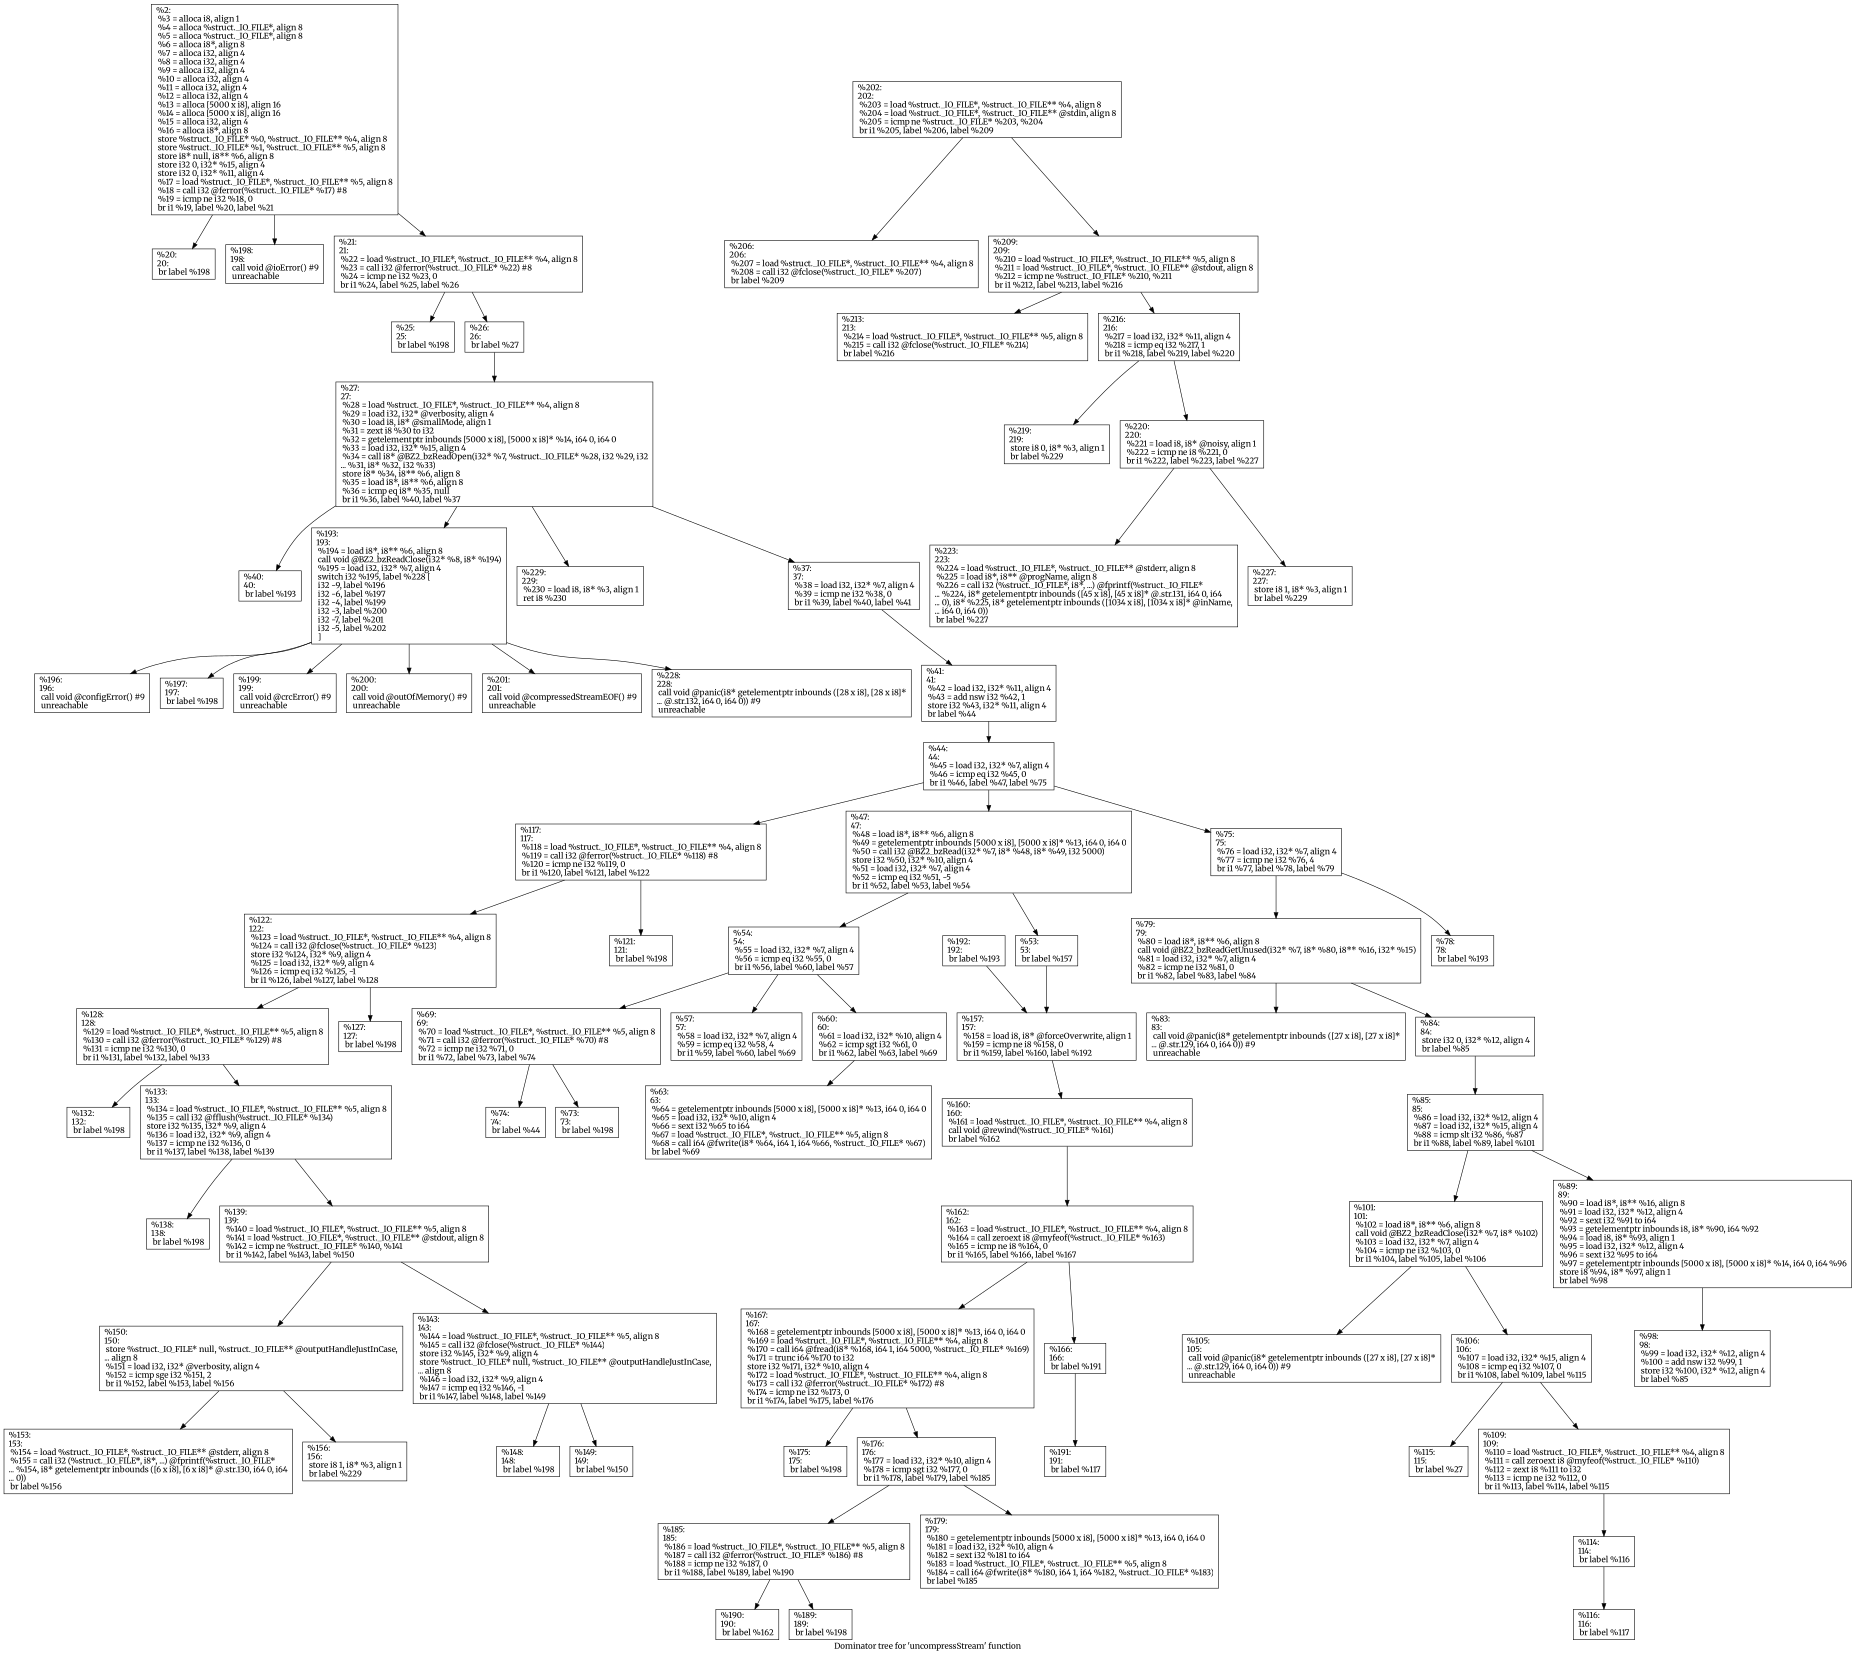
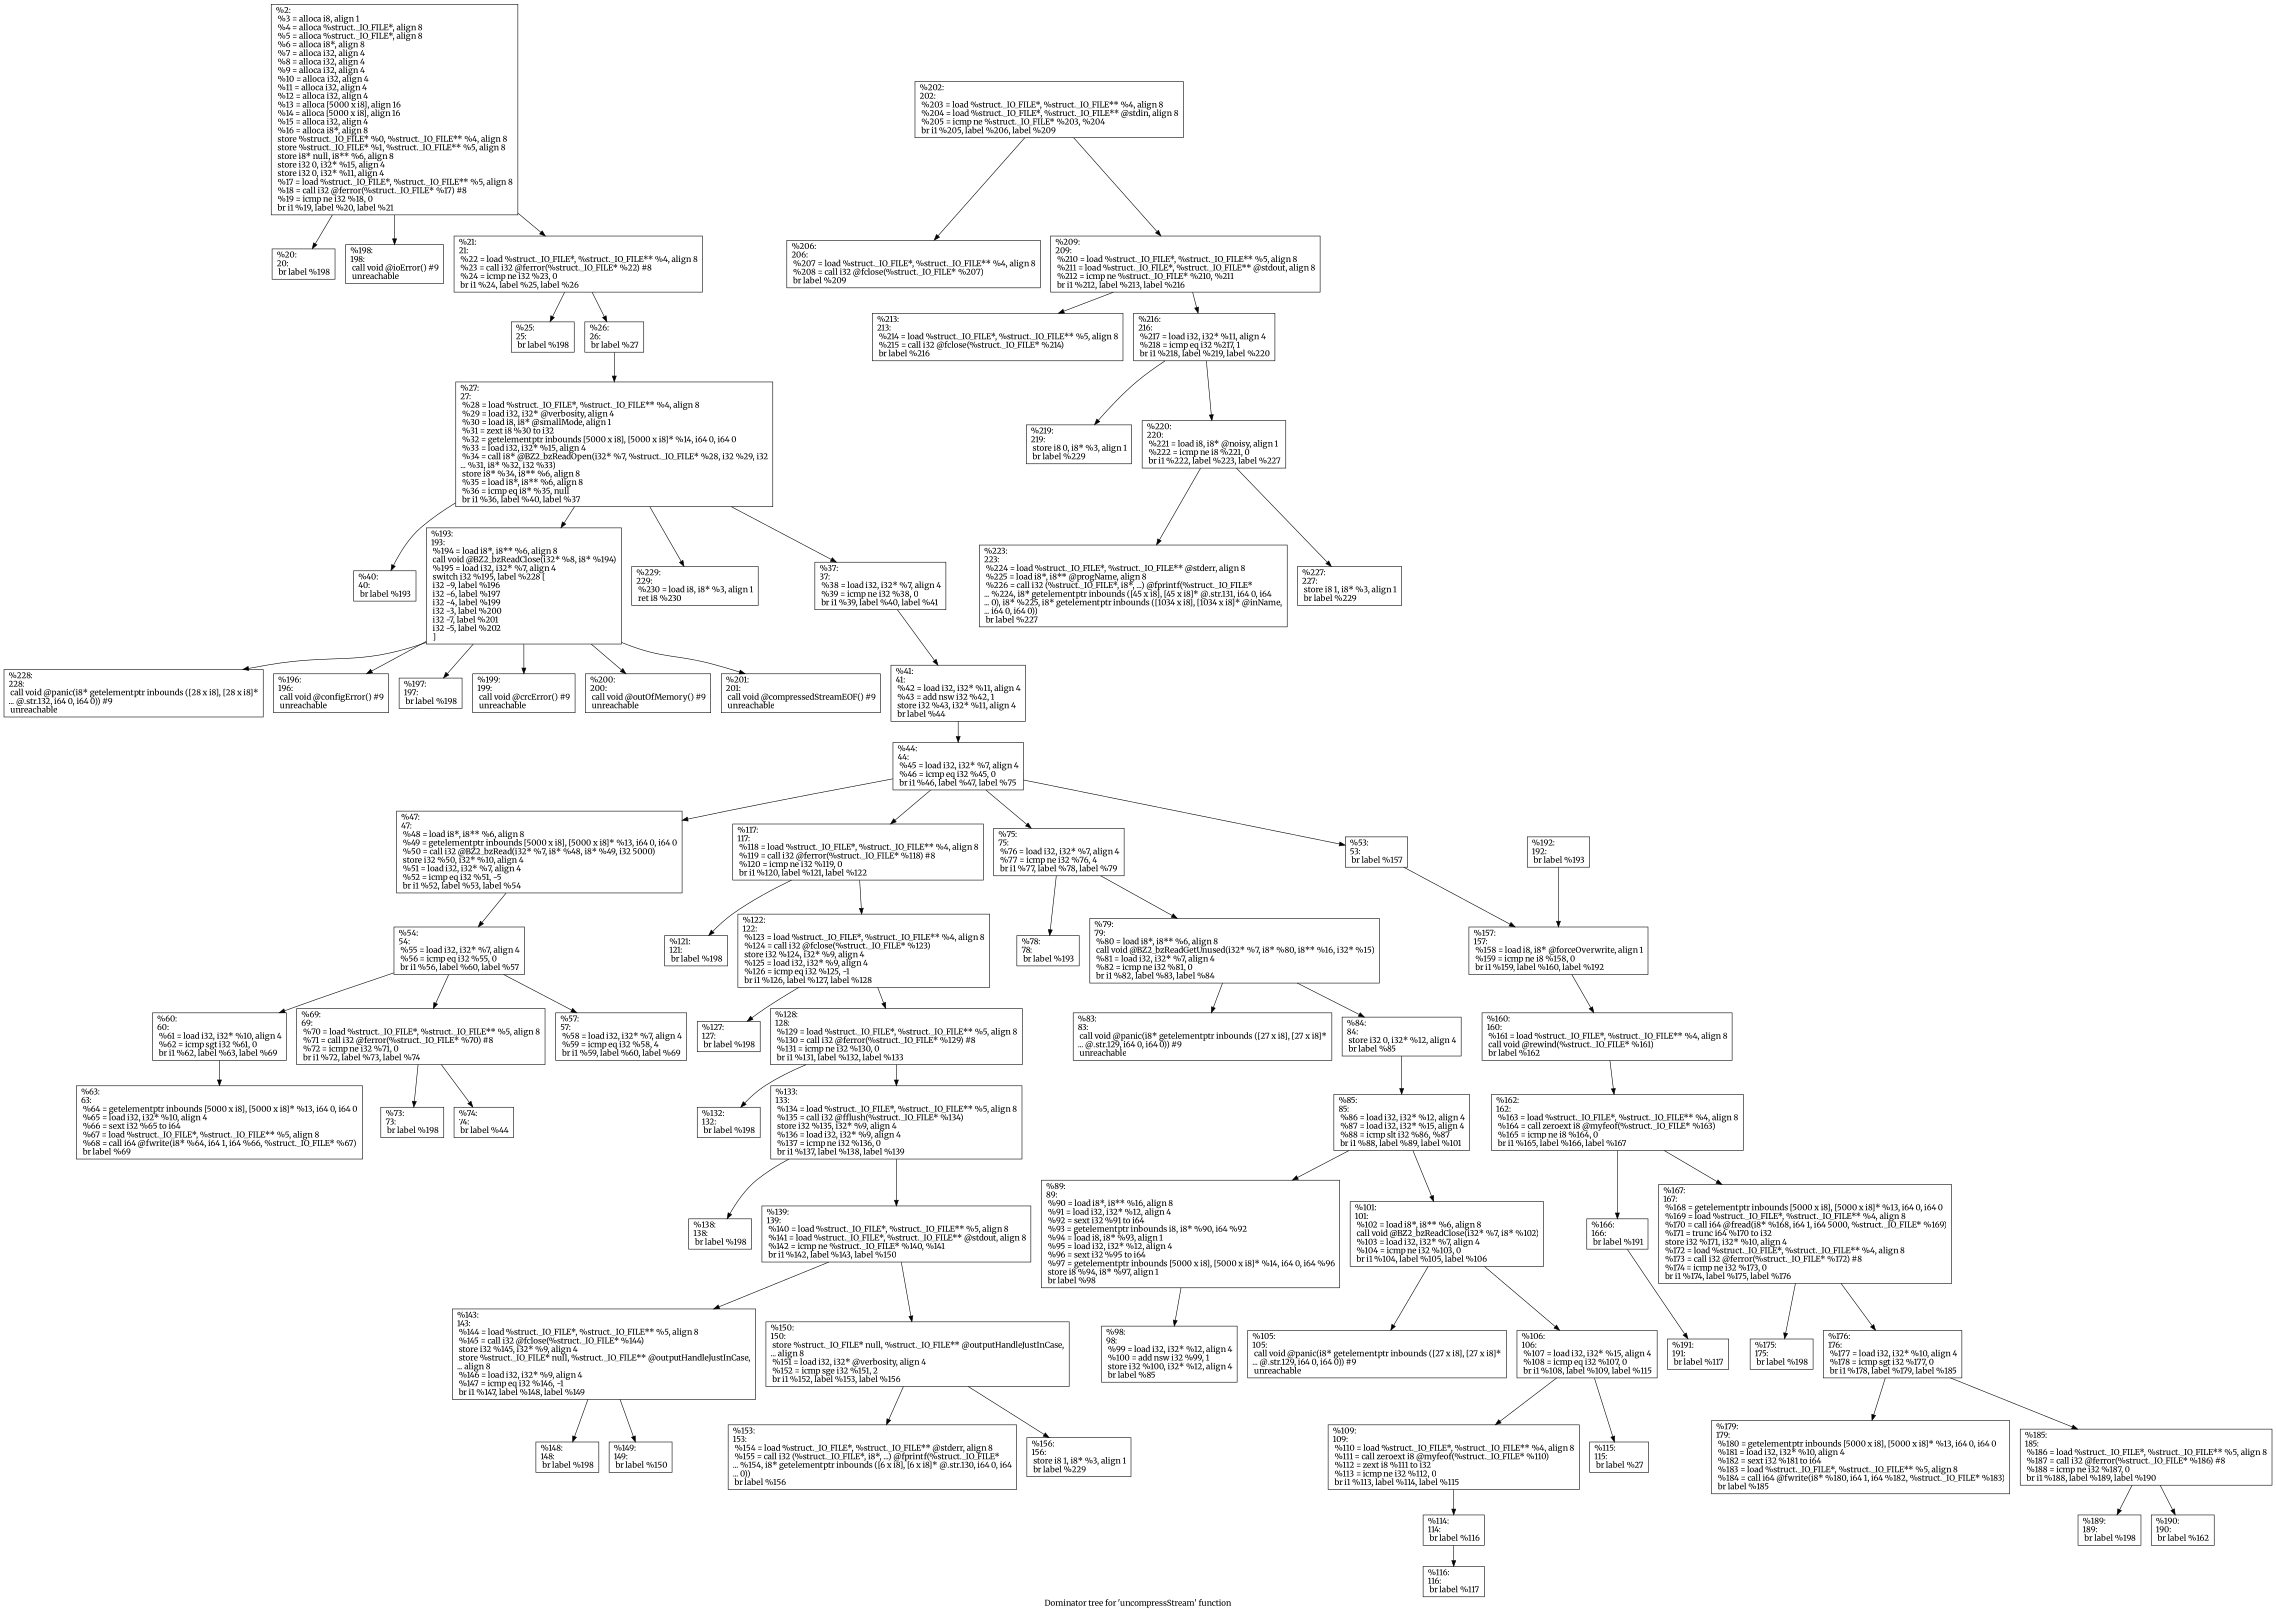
edge "%47:" -> "%53:": now "%44:" -> "%53:"
